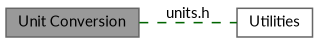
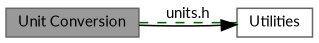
edge "Unit Conversion" -> "Utilities": added
